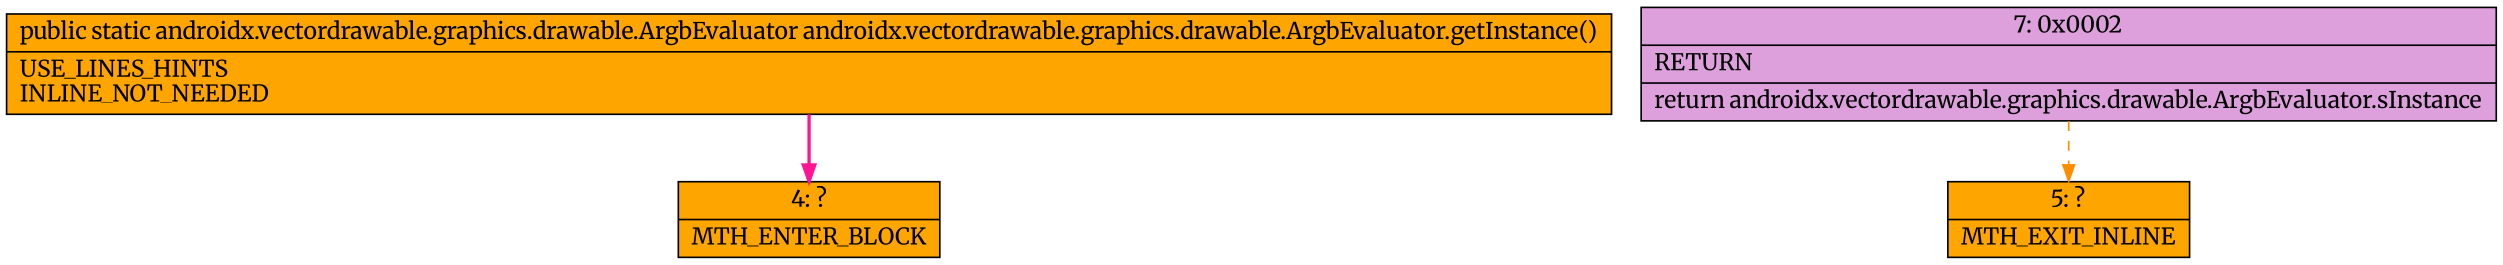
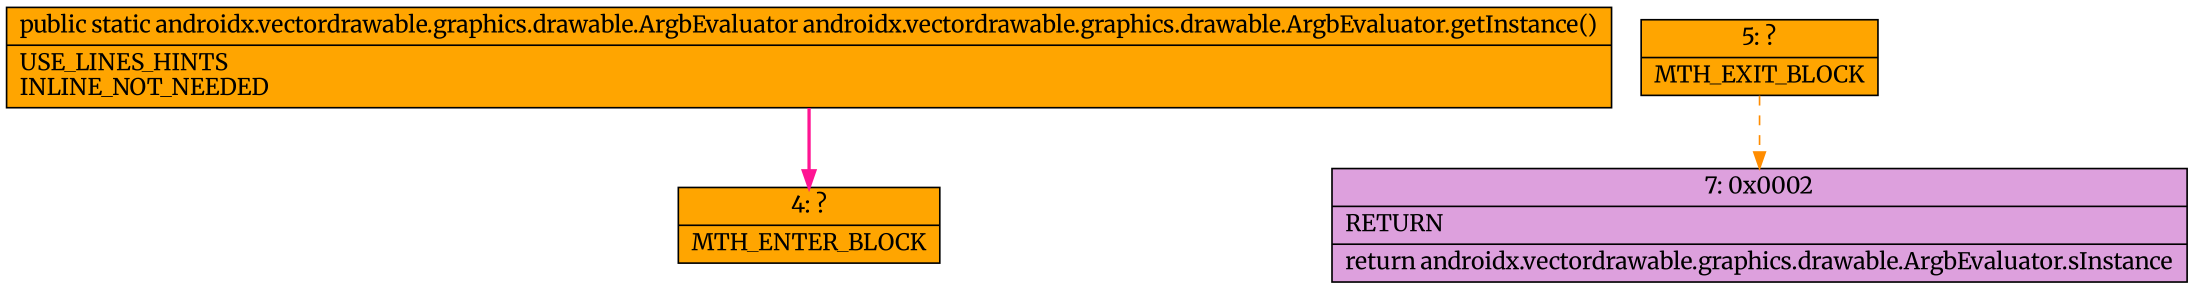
edge "7: 0x0002" -> "5: ?": reversed
node "5: ?": text "MTH_EXIT_INLINE" -> "MTH_EXIT_BLOCK"
